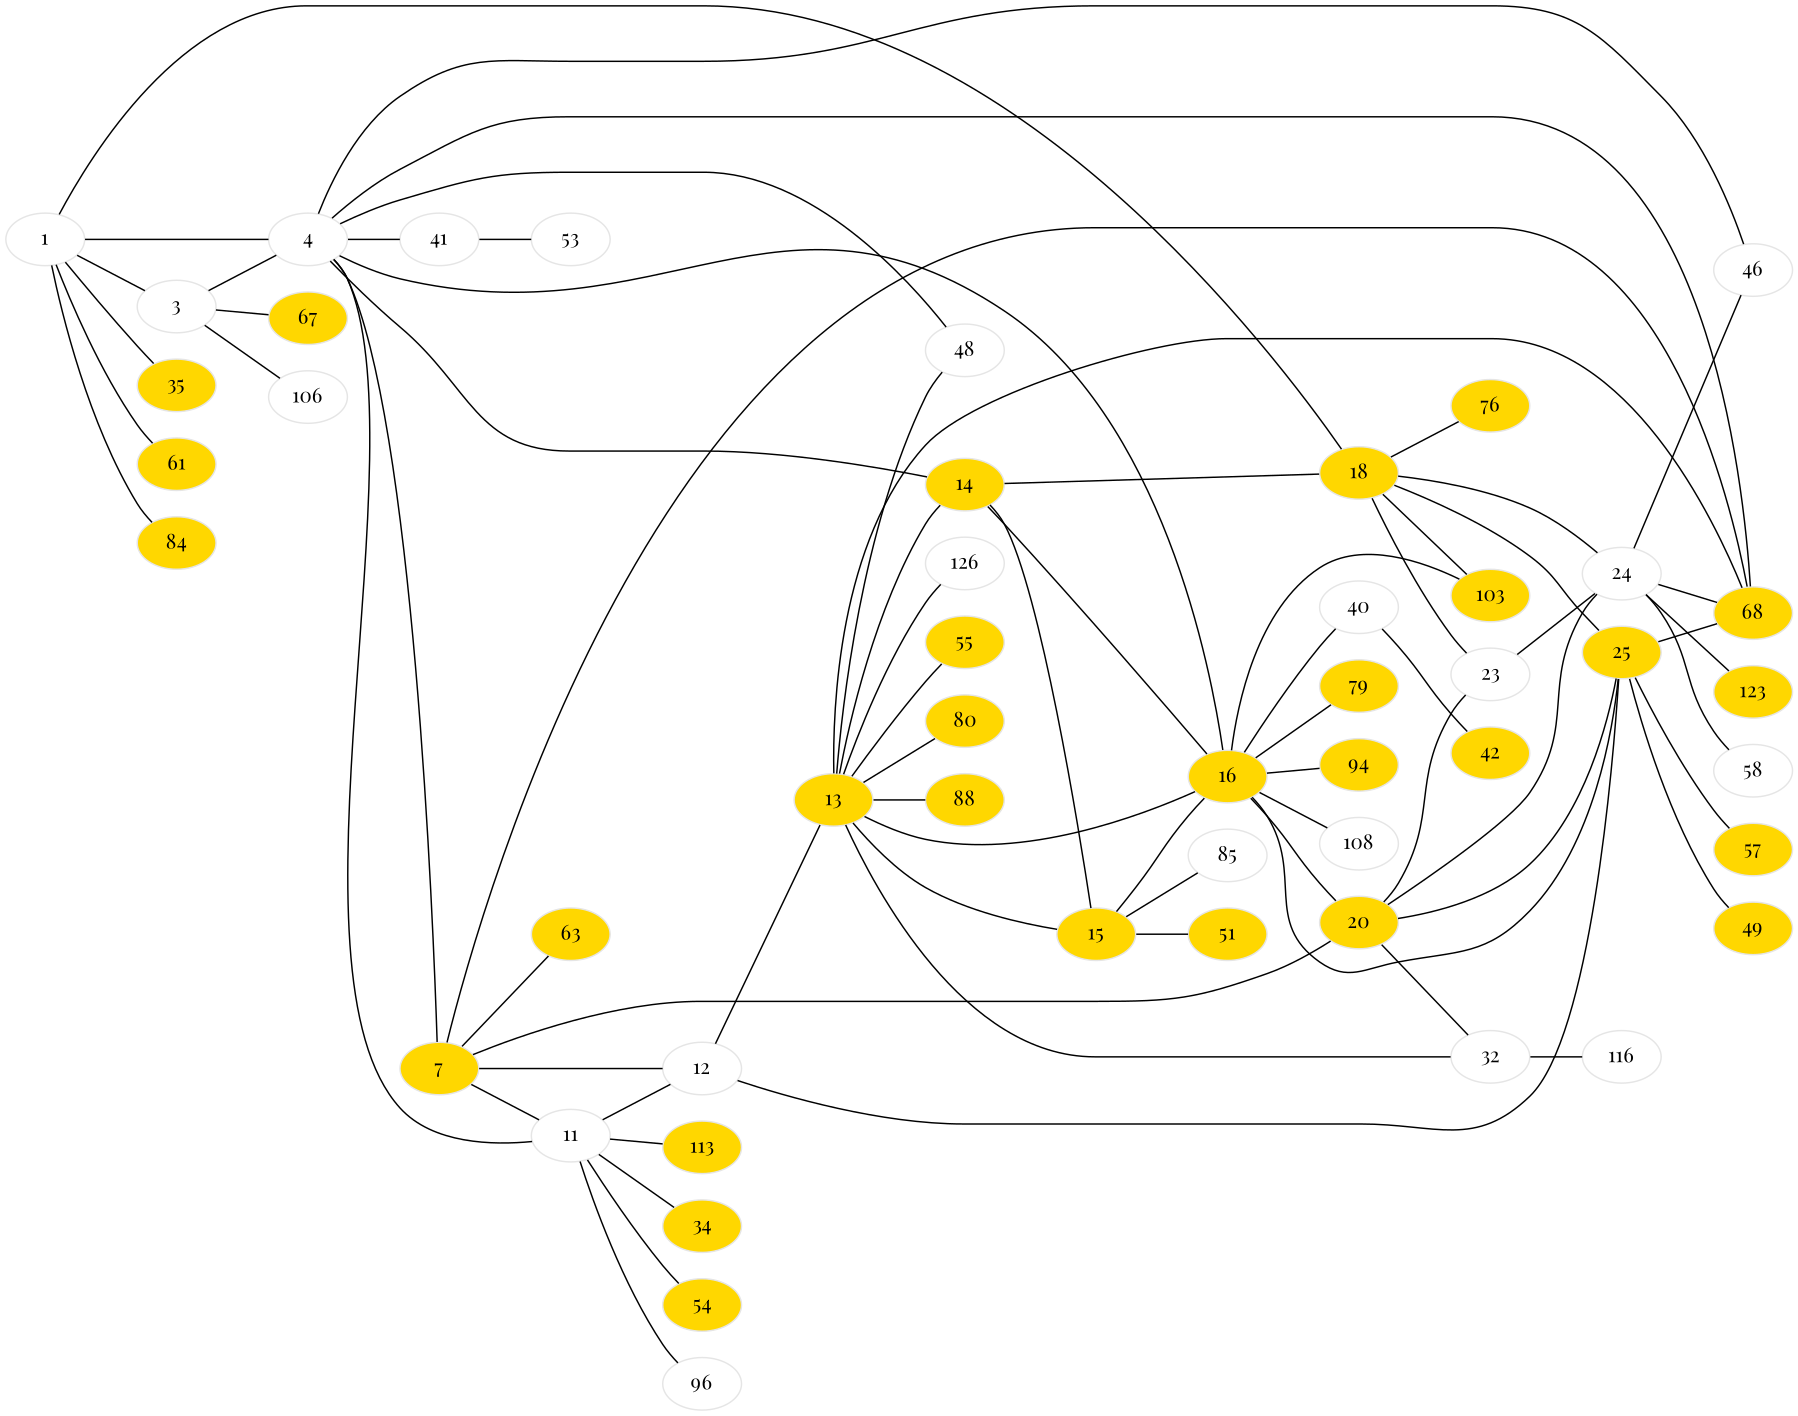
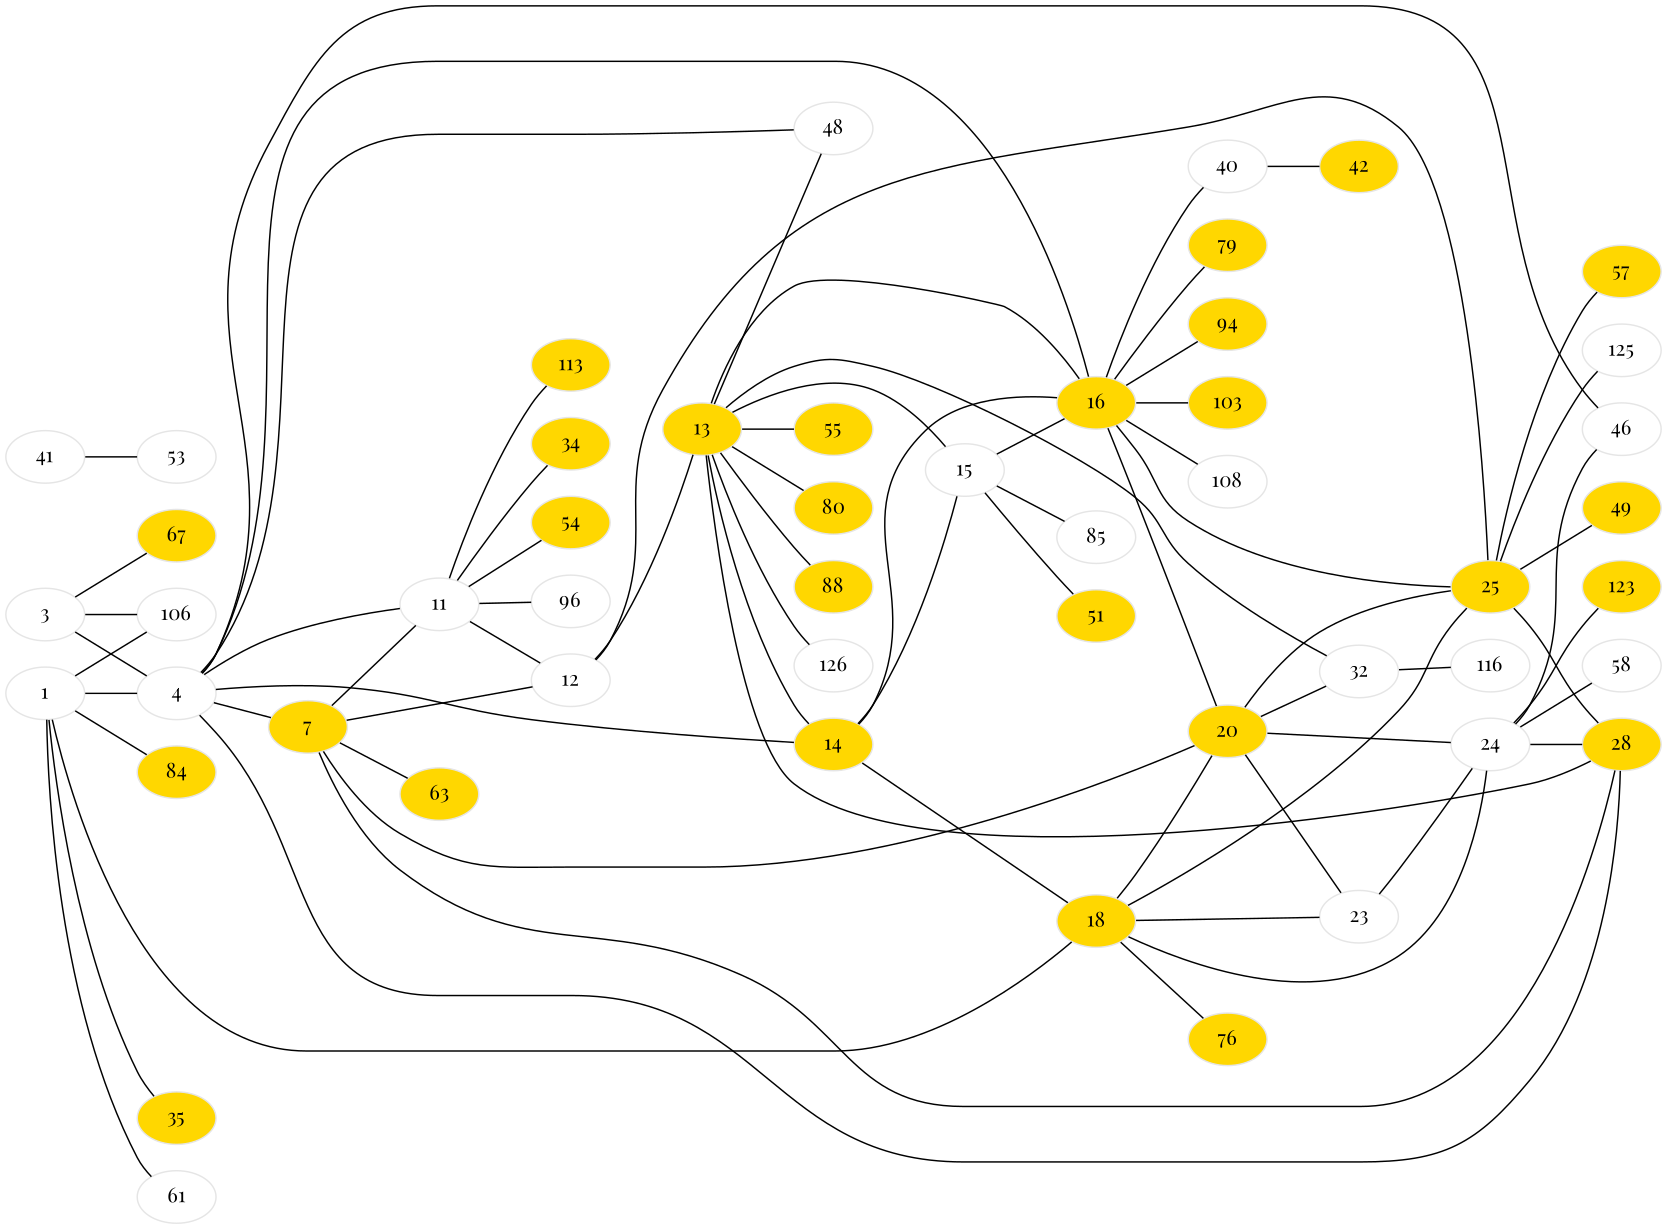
edge "4" -- "41": removed
edge "1" -- "3": now "1" -- "106"
node "125": added
node "61": fillcolor gold -> white
edge "18" -- "103": now "18" -- "20"
node "68": label "68" -> "28"
node "15": fillcolor gold -> white
